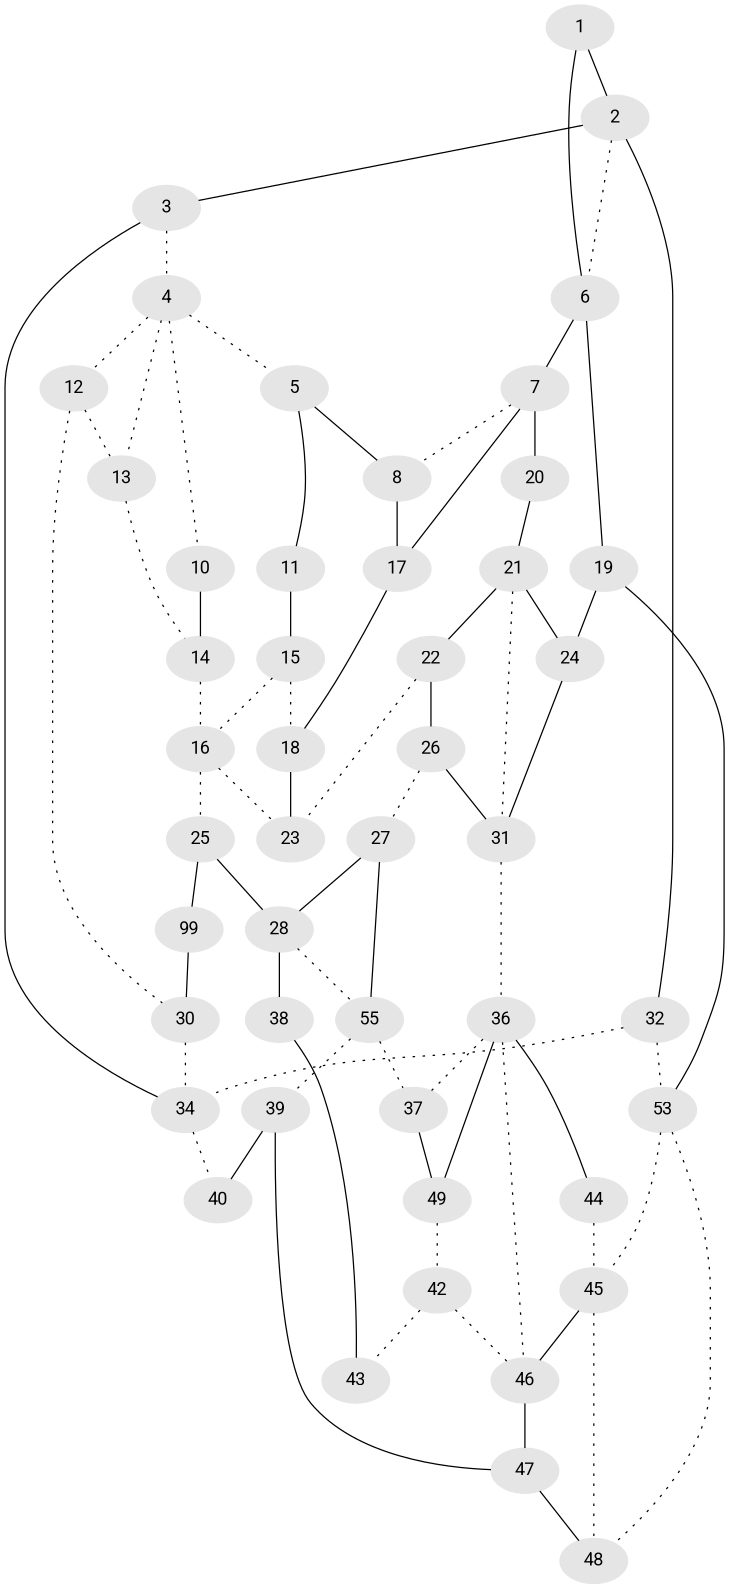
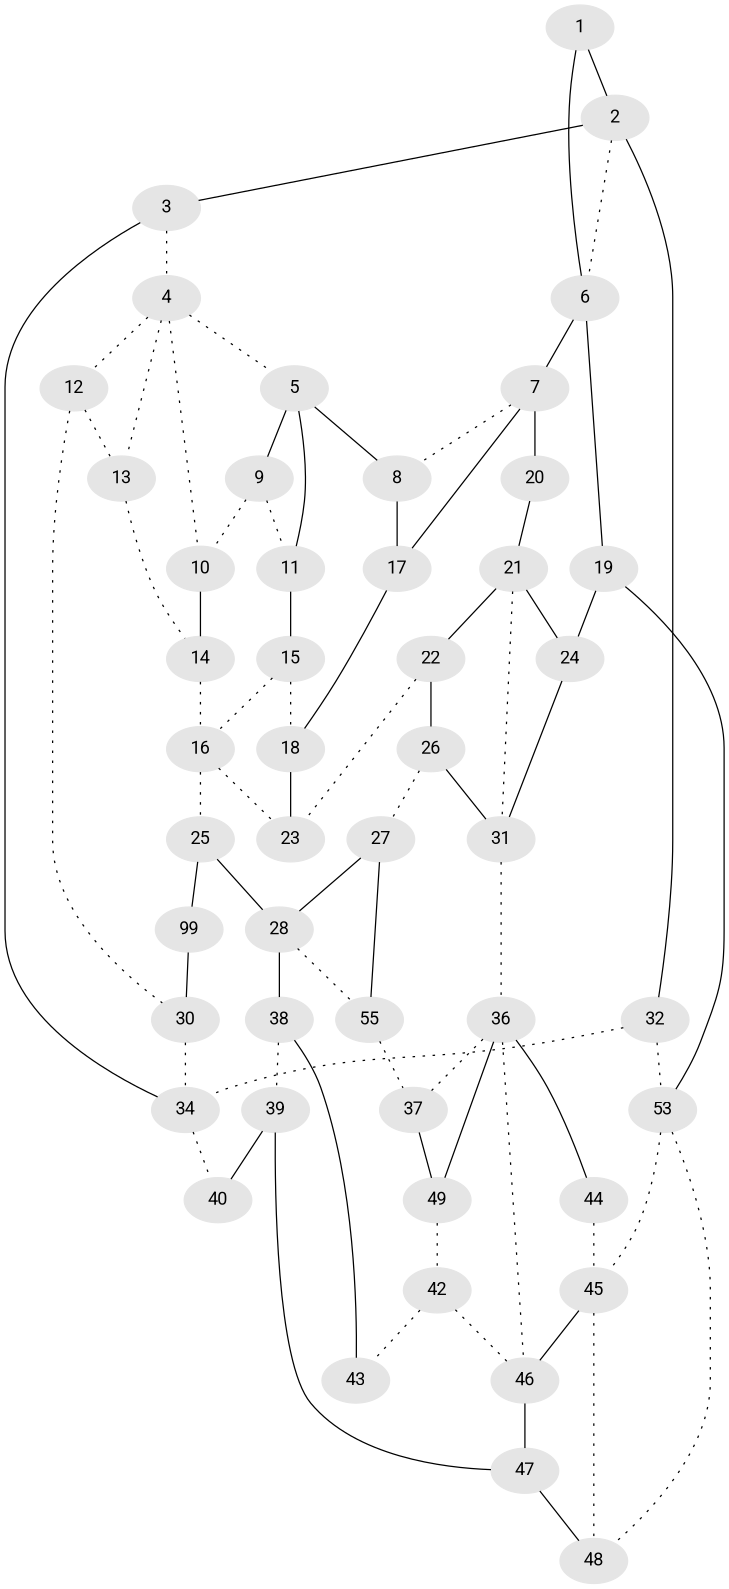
node "9": added
edge "55" -- "39": now "38" -- "39"
